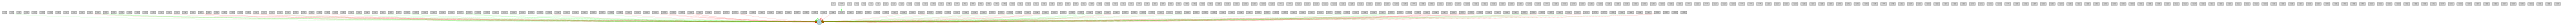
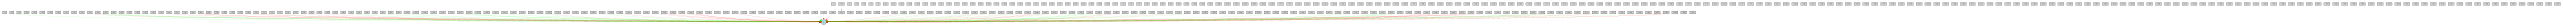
node "-359": added
